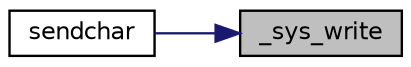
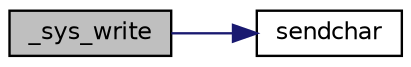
edge "sendchar" -> "_sys_write": reversed
